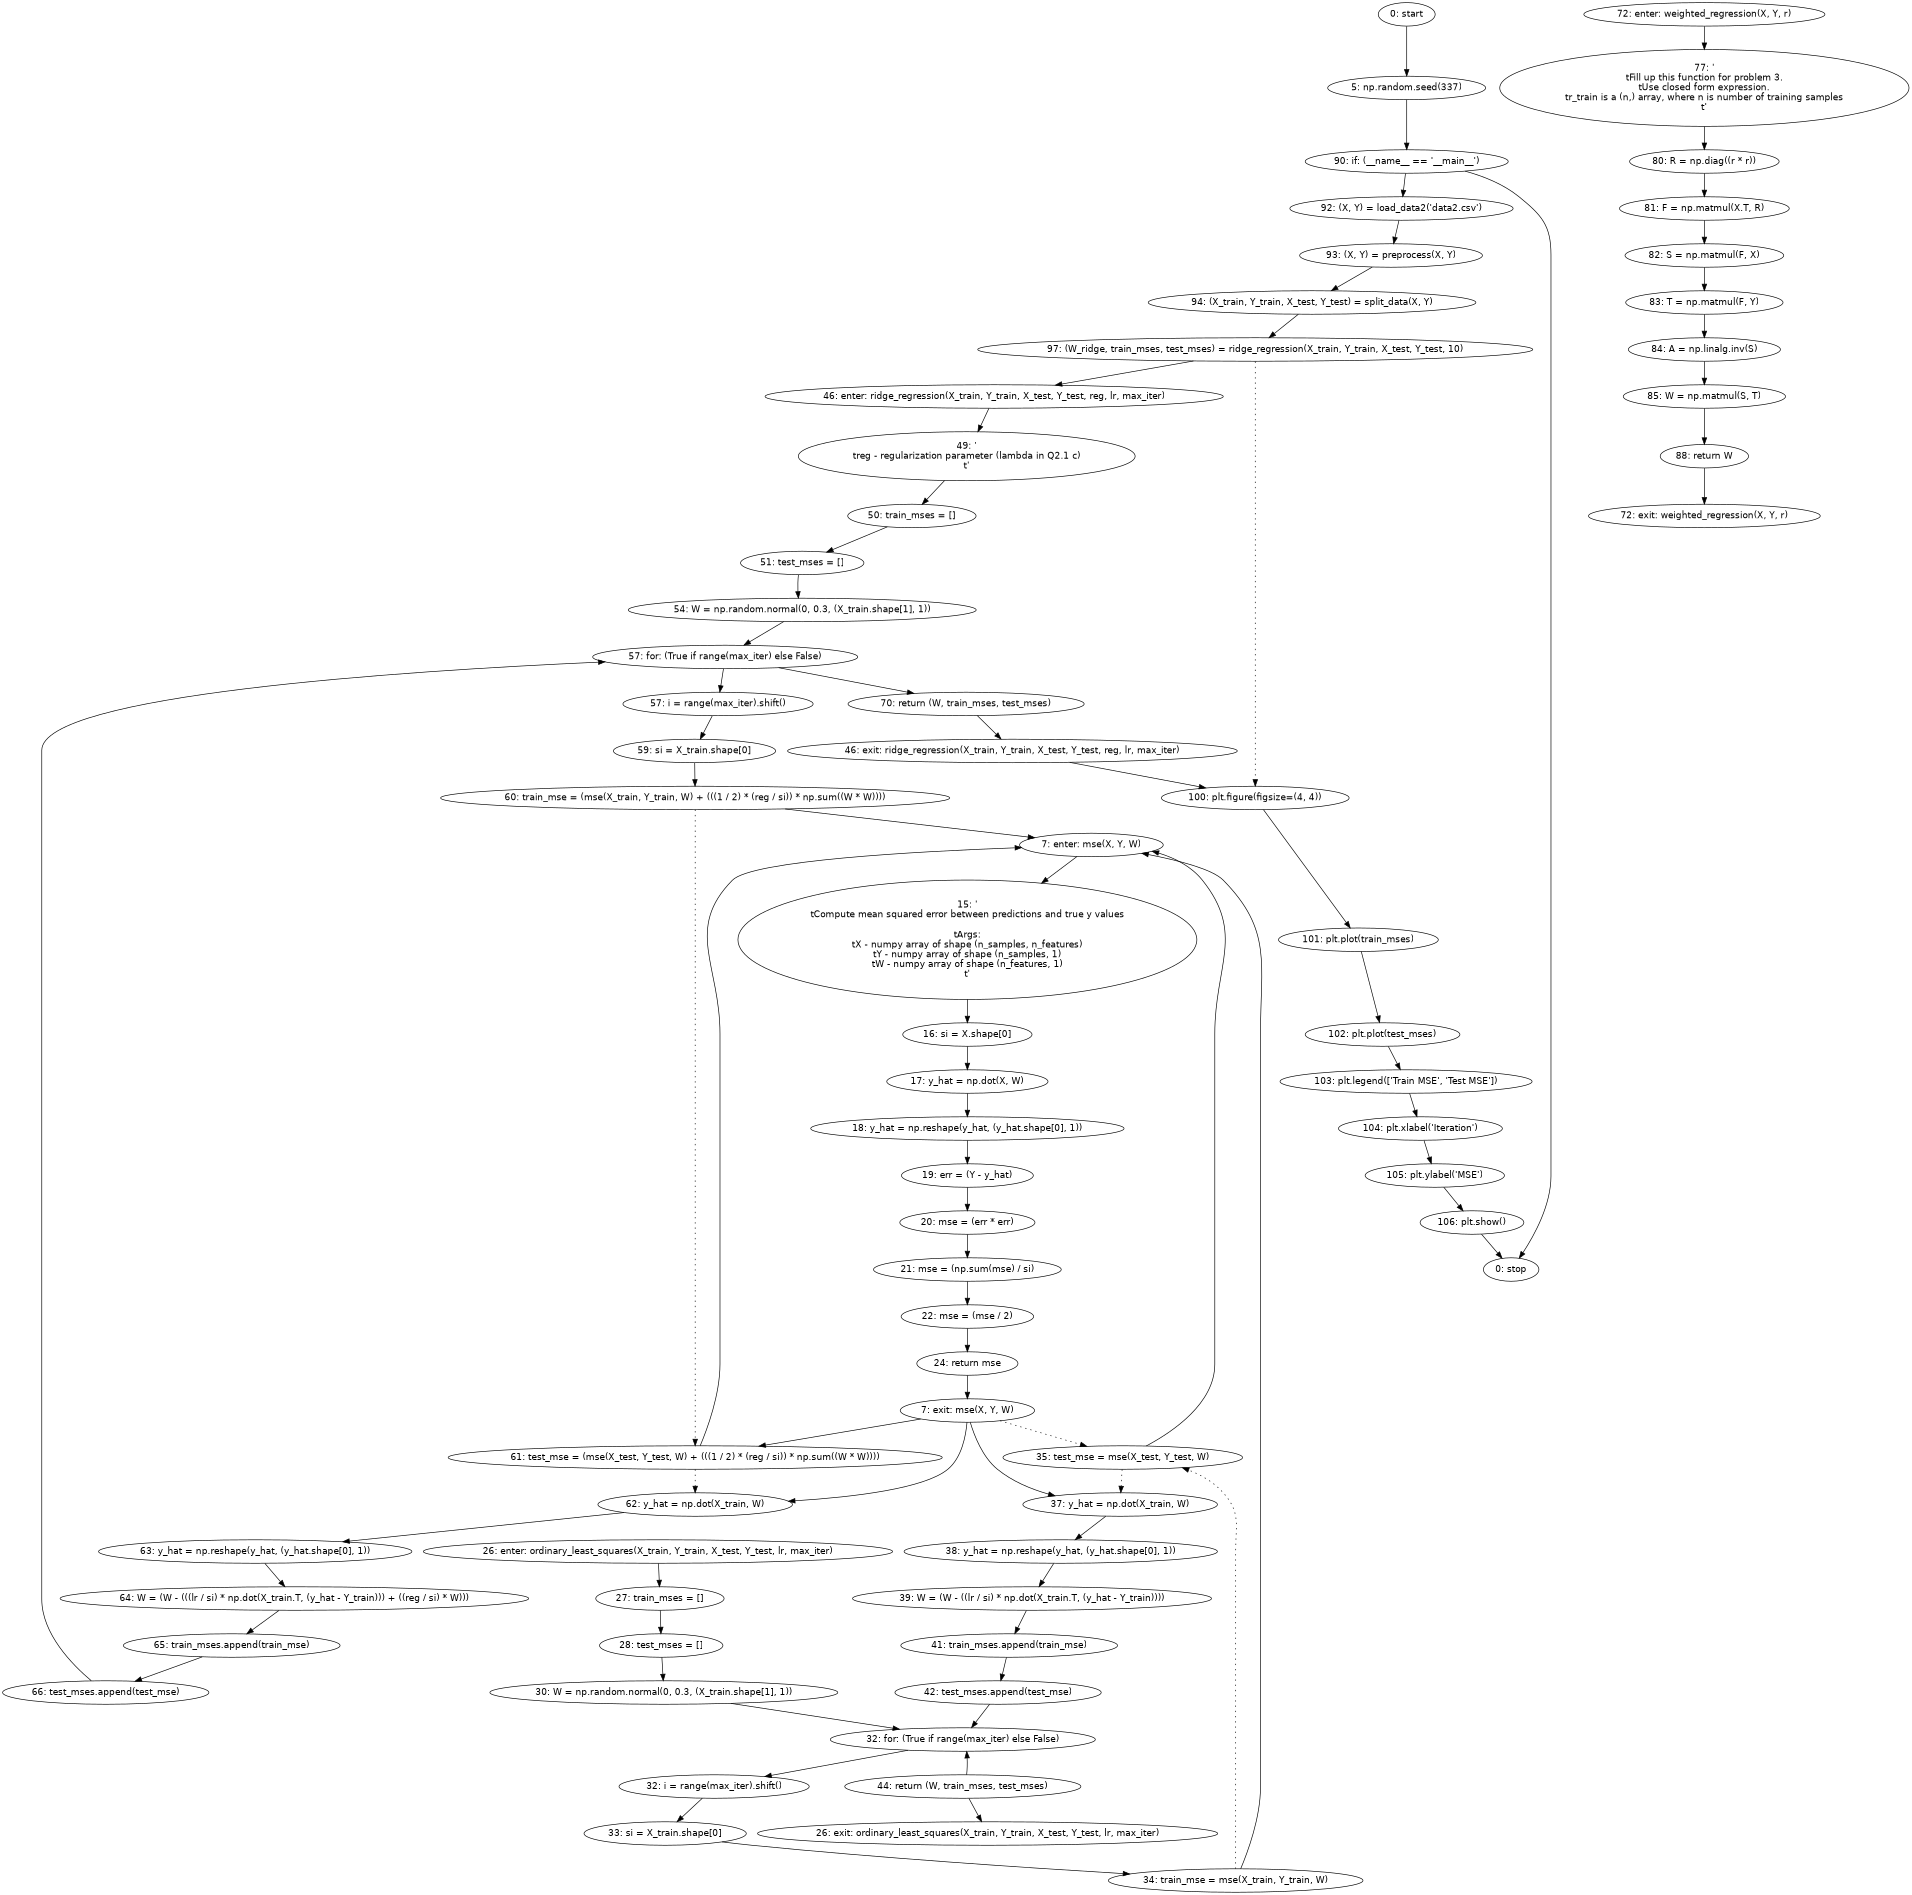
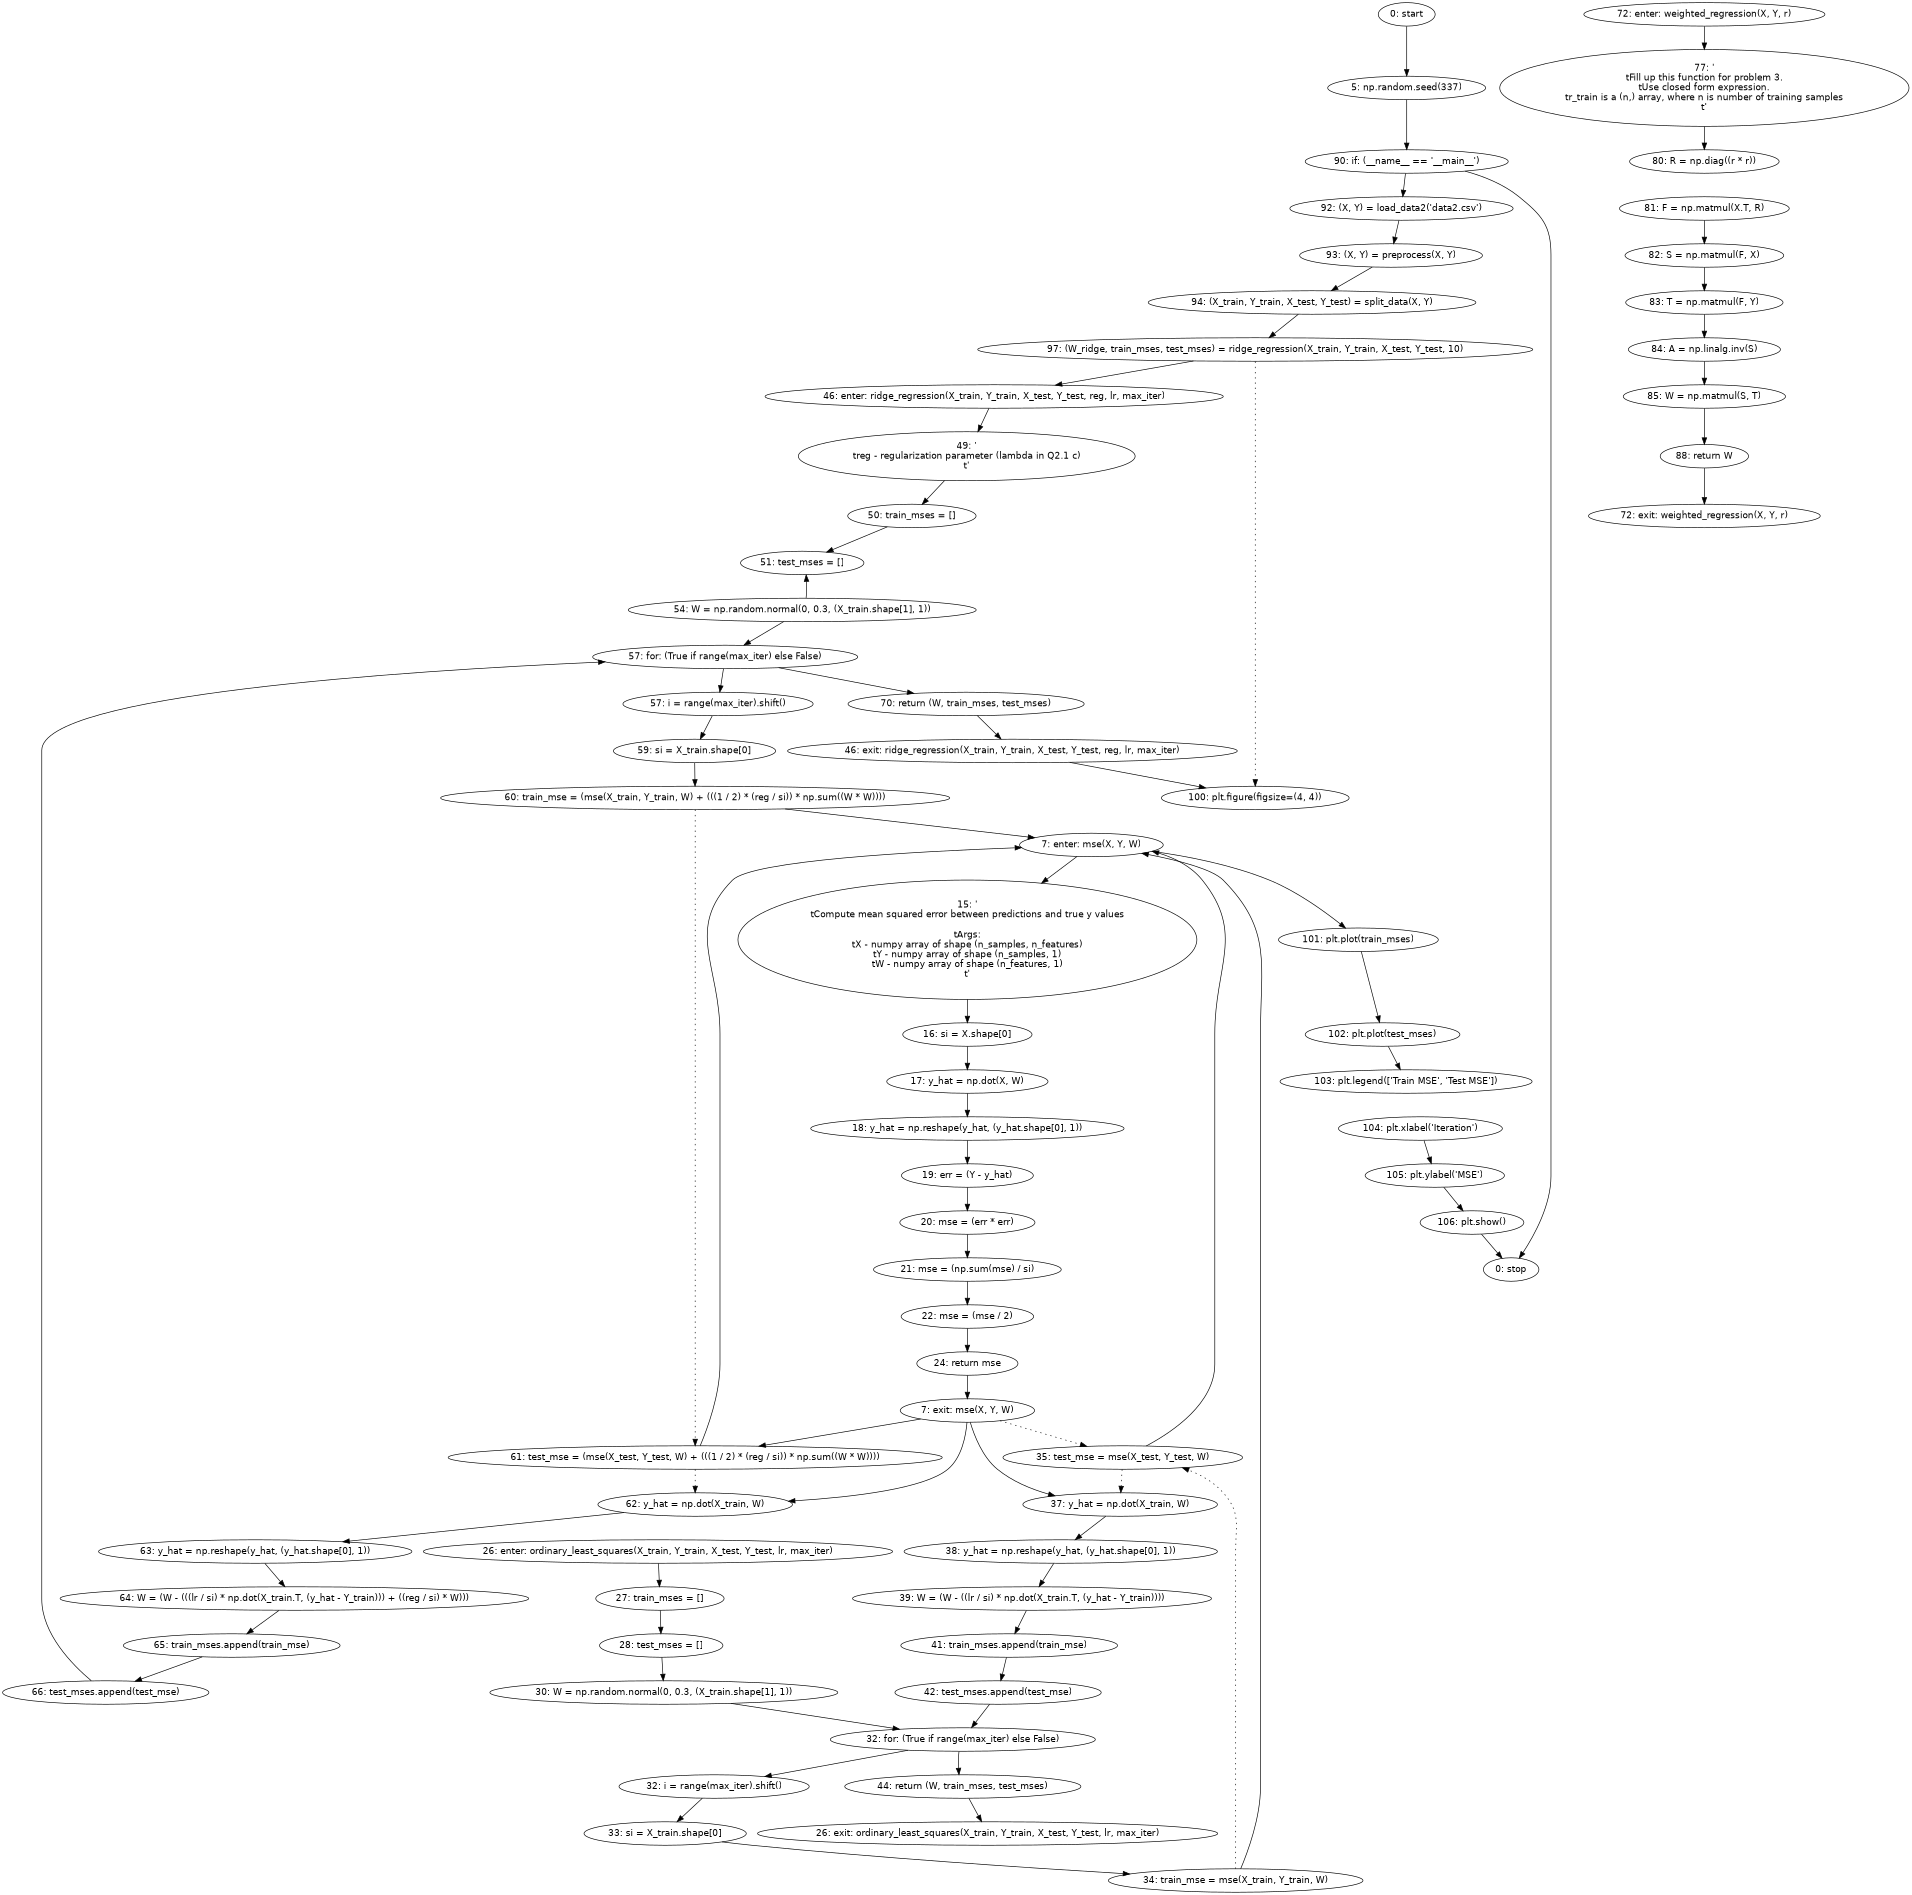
edge "80: R = np.diag((r * r))" -> "81: F = np.matmul(X.T, R)": removed
edge "51: test_mses = []" -> "54: W = np.random.normal(0, 0.3, (X_train.shape[1], 1))": reversed
edge "100: plt.figure(figsize=(4, 4))" -> "101: plt.plot(train_mses)": now "7: enter: mse(X, Y, W)" -> "101: plt.plot(train_mses)"
edge "103: plt.legend(['Train MSE', 'Test MSE'])" -> "104: plt.xlabel('Iteration')": removed
edge "44: return (W, train_mses, test_mses)" -> "32: for: (True if range(max_iter) else False)": reversed
